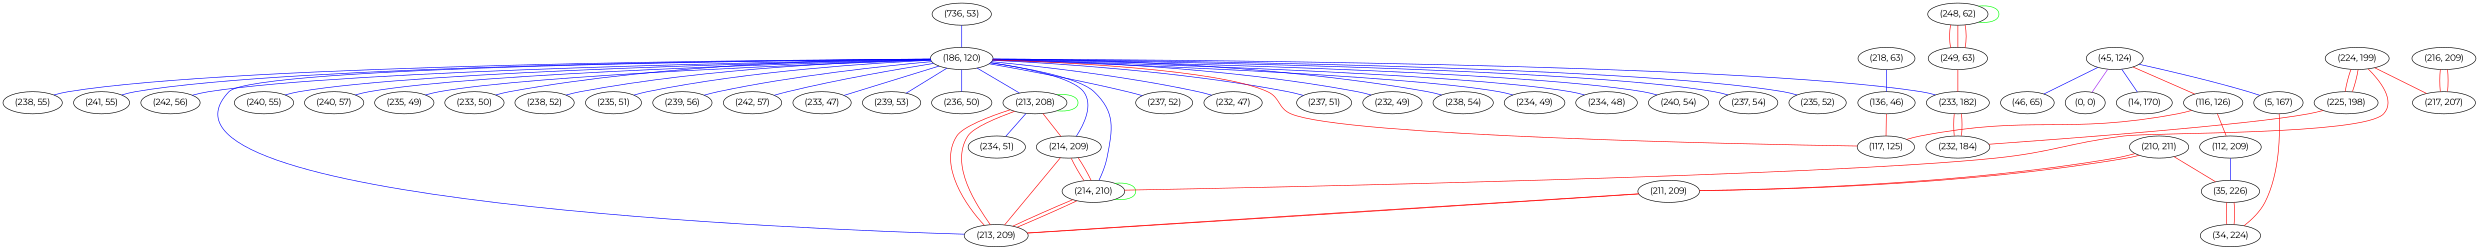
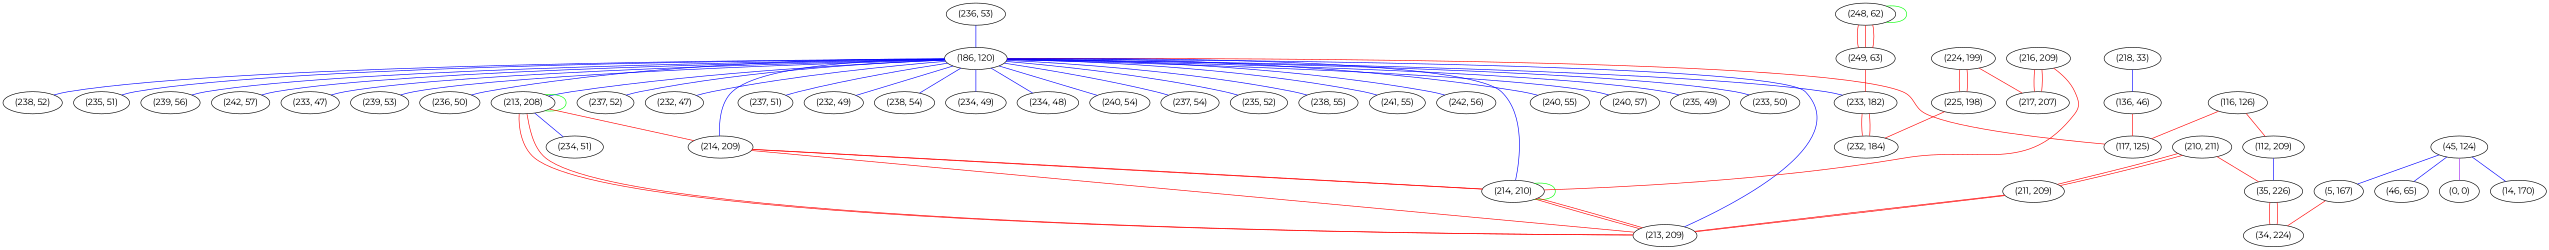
node "(736, 53)": label "(736, 53)" -> "(236, 53)"
node "(218, 63)": label "(218, 63)" -> "(218, 33)"
edge "(45, 124)" -- "(116, 126)": removed
edge "(224, 199)" -- "(214, 210)": now "(216, 209)" -- "(214, 210)"
